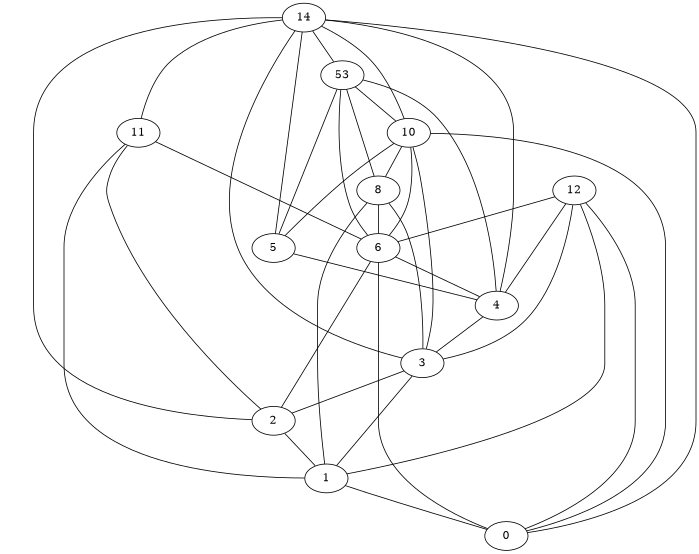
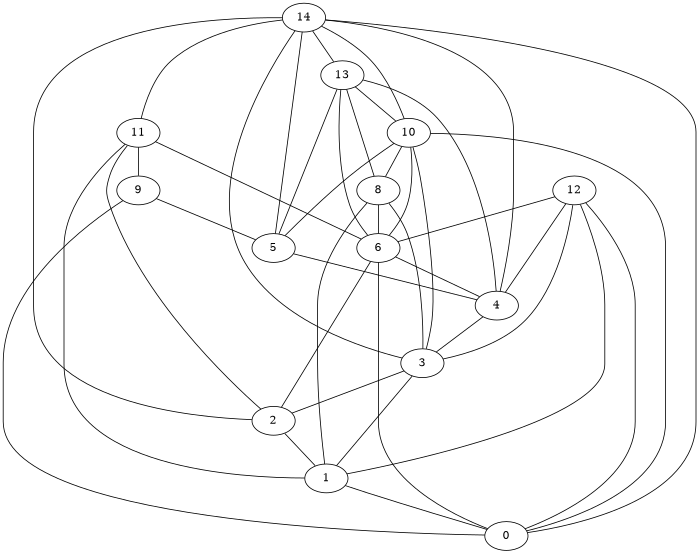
node "53": label "53" -> "13"
node "9": added
